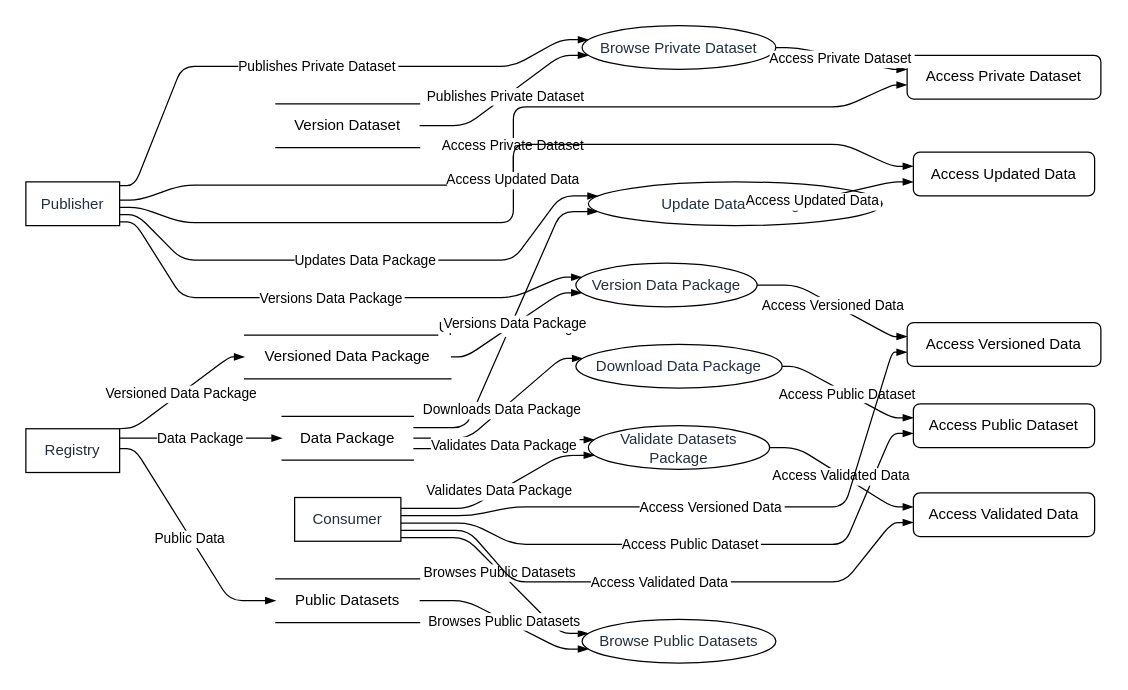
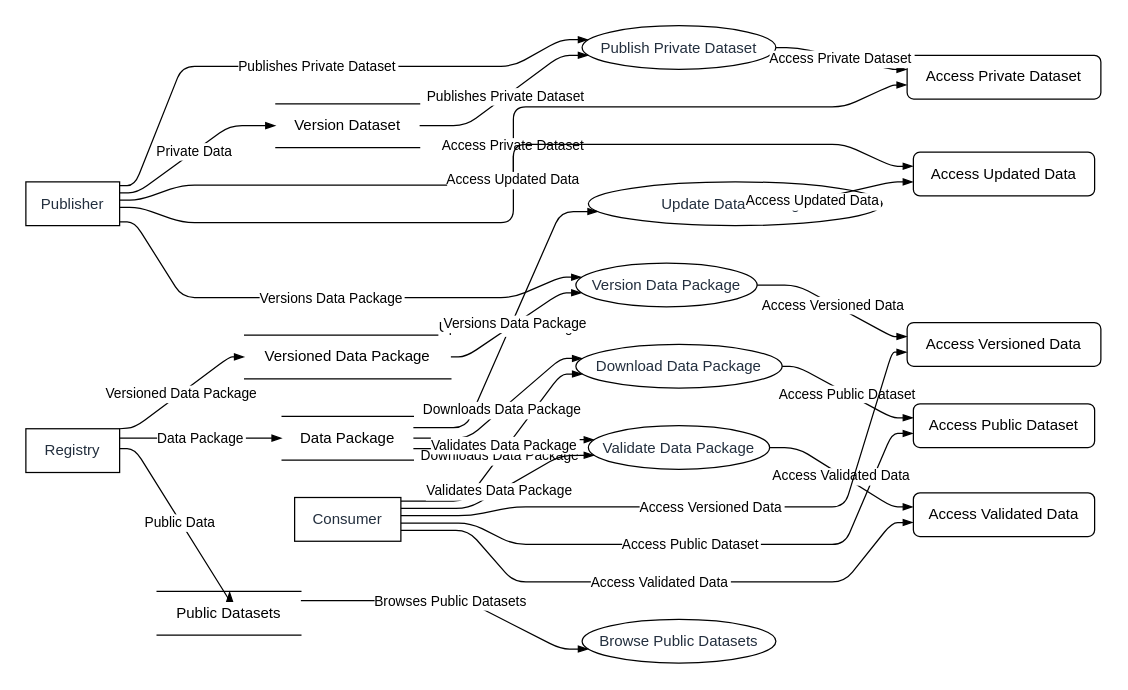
node "Browse Private Dataset": label "Browse Private Dataset" -> "Publish Private Dataset"
edge "Publisher" -> "Version Dataset": added, label "Private Data"
edge "Publisher" -> "Update Data Package": removed, label "Updates Data Package"
node "Validate Datasets Package": label "Validate Datasets Package" -> "Validate Data Package"
edge "Consumer" -> "Download Data Package": added, label "Downloads Data Package"
edge "Consumer" -> "Browse Public Datasets": removed, label "Browses Public Datasets"
node "Public Datasets": moved (348, 601) -> (229, 613)
